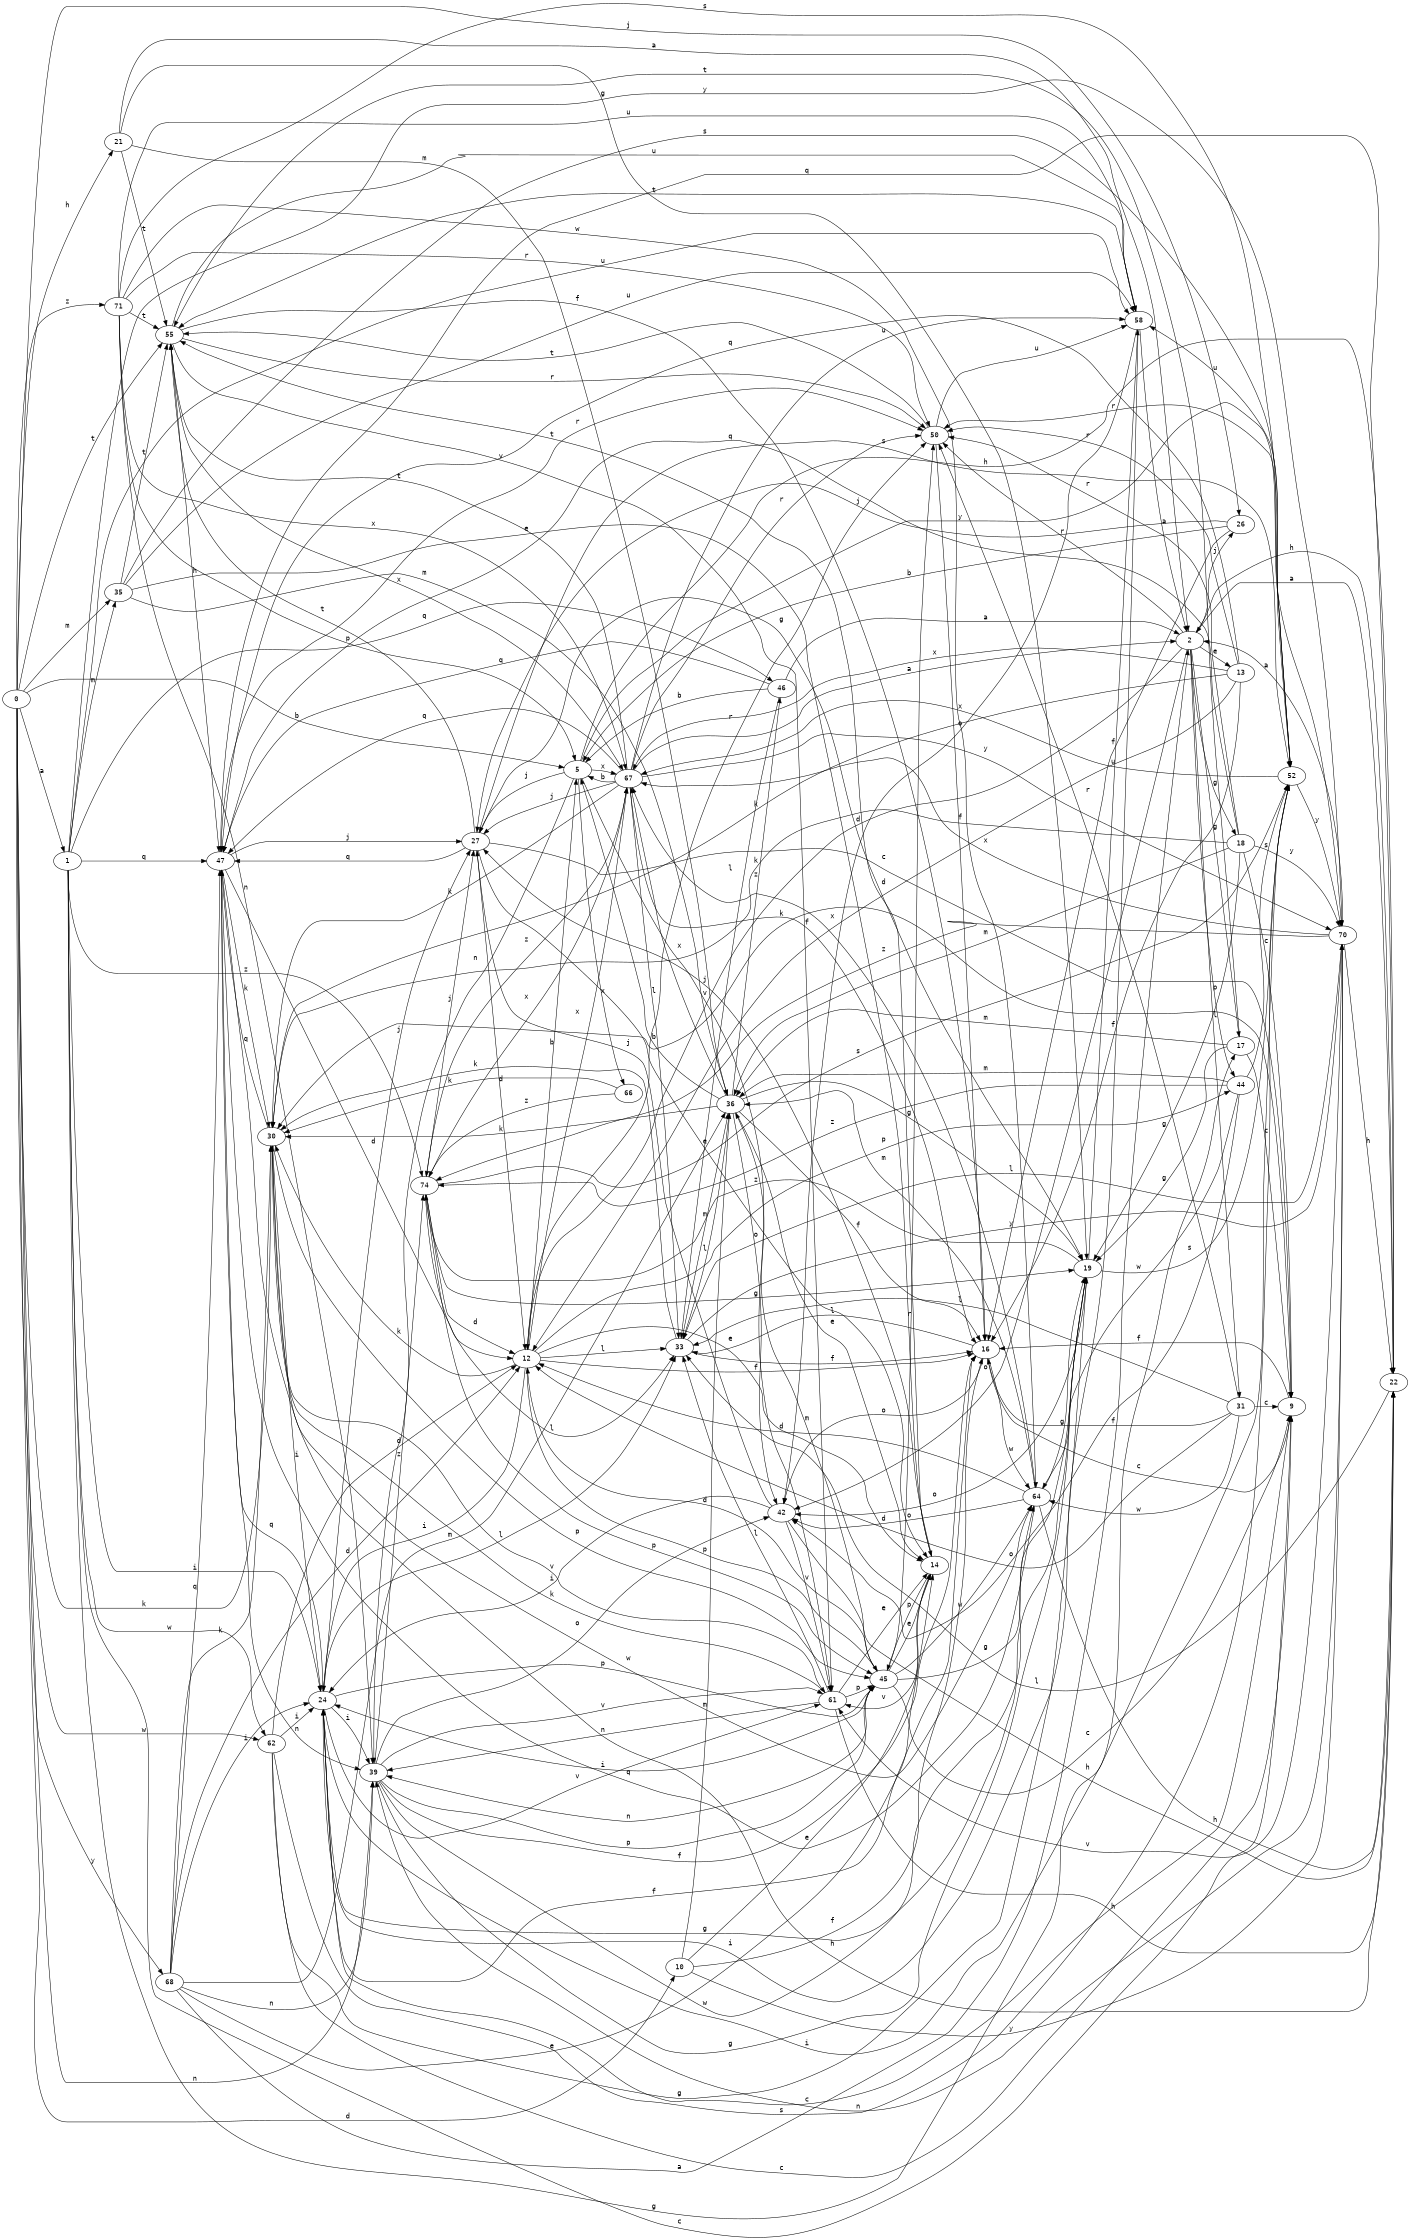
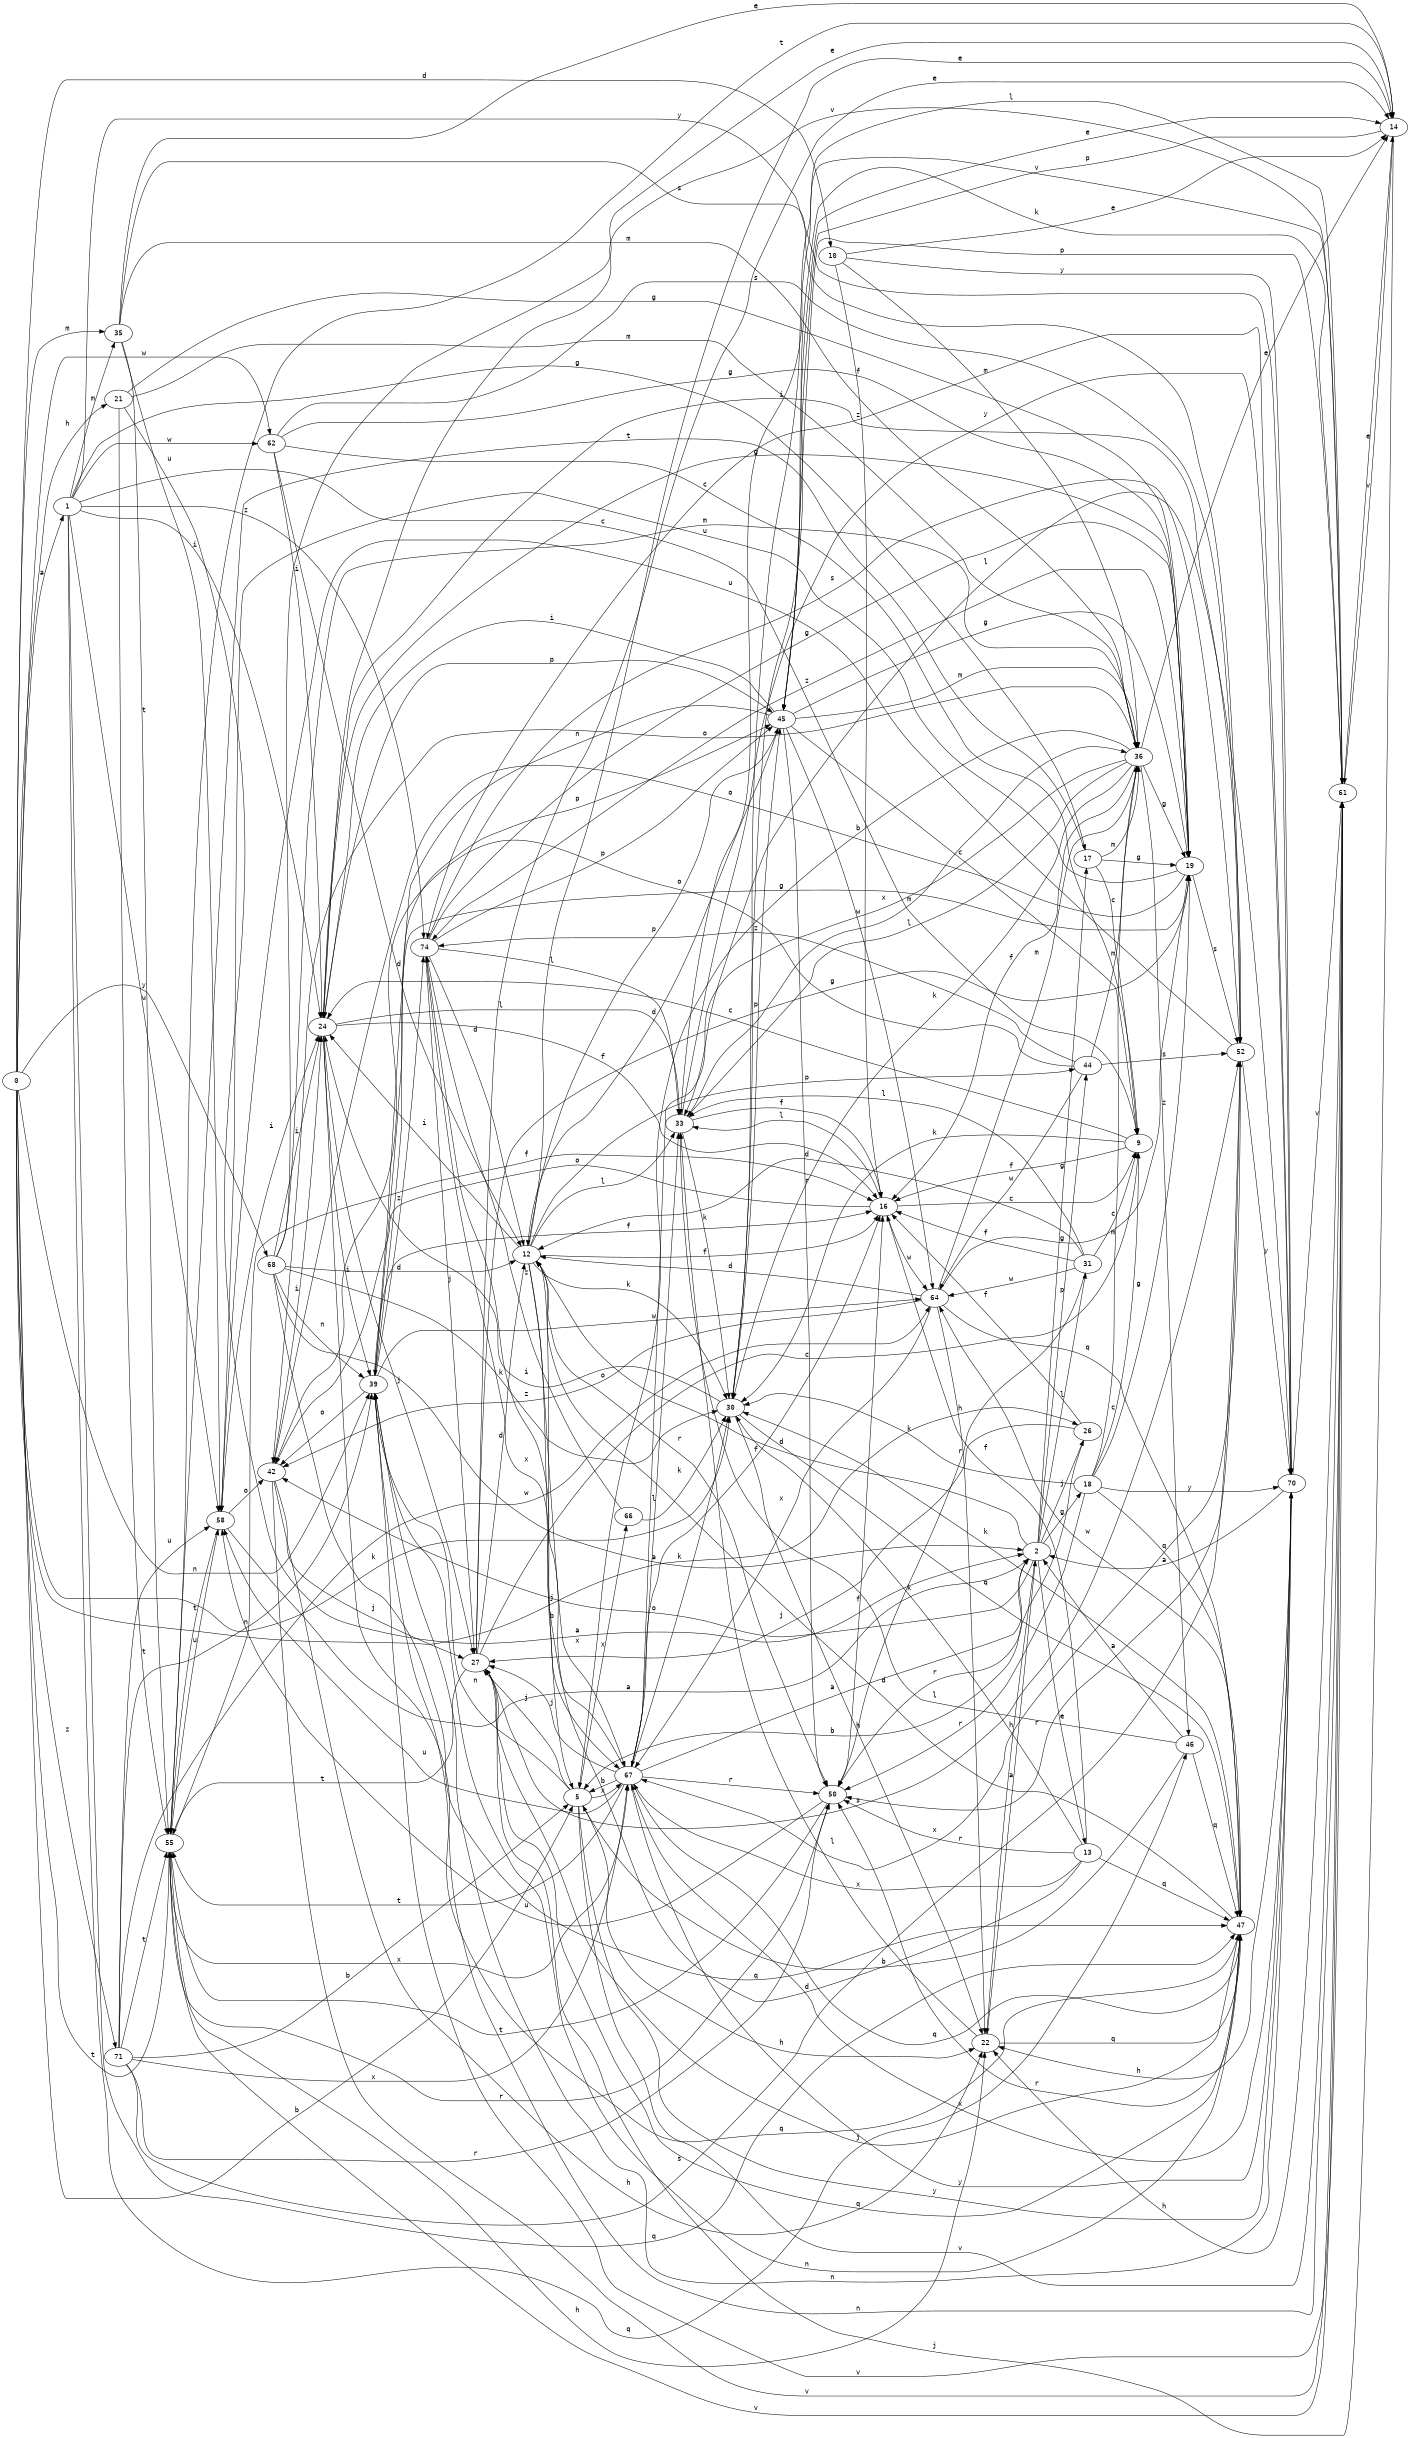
edge "55" -> "47": now "55" -> "22"
edge "71" -> "5": label "p" -> "b"
